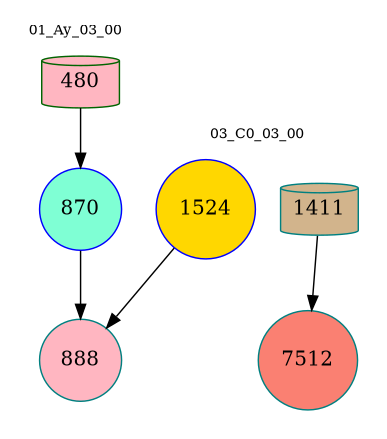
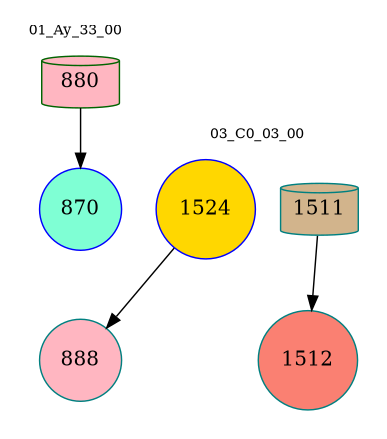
cluster "01_Ay_03_00": label "01_Ay_03_00" -> "01_Ay_33_00"
node "480": label "480" -> "880"
node "1411": label "1411" -> "1511"
edge "870" -> "888": removed
node "7512": label "7512" -> "1512"
